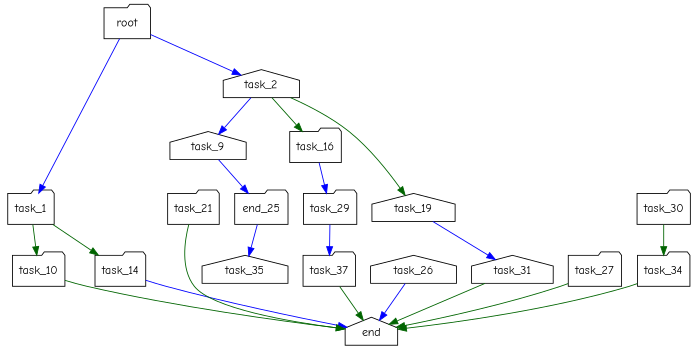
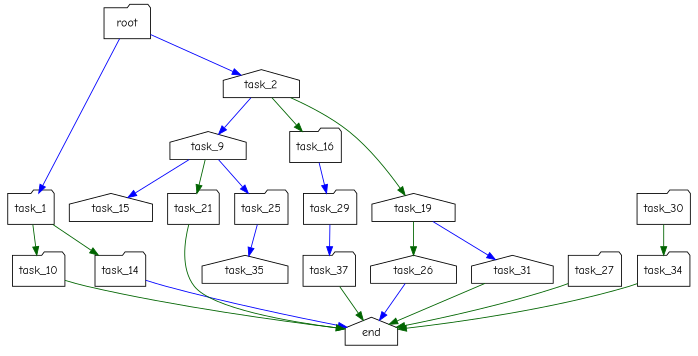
edge "task_9" -> "task_21": added
node "task_15": added
node "end_25": label "end_25" -> "task_25"
edge "task_19" -> "task_26": added
